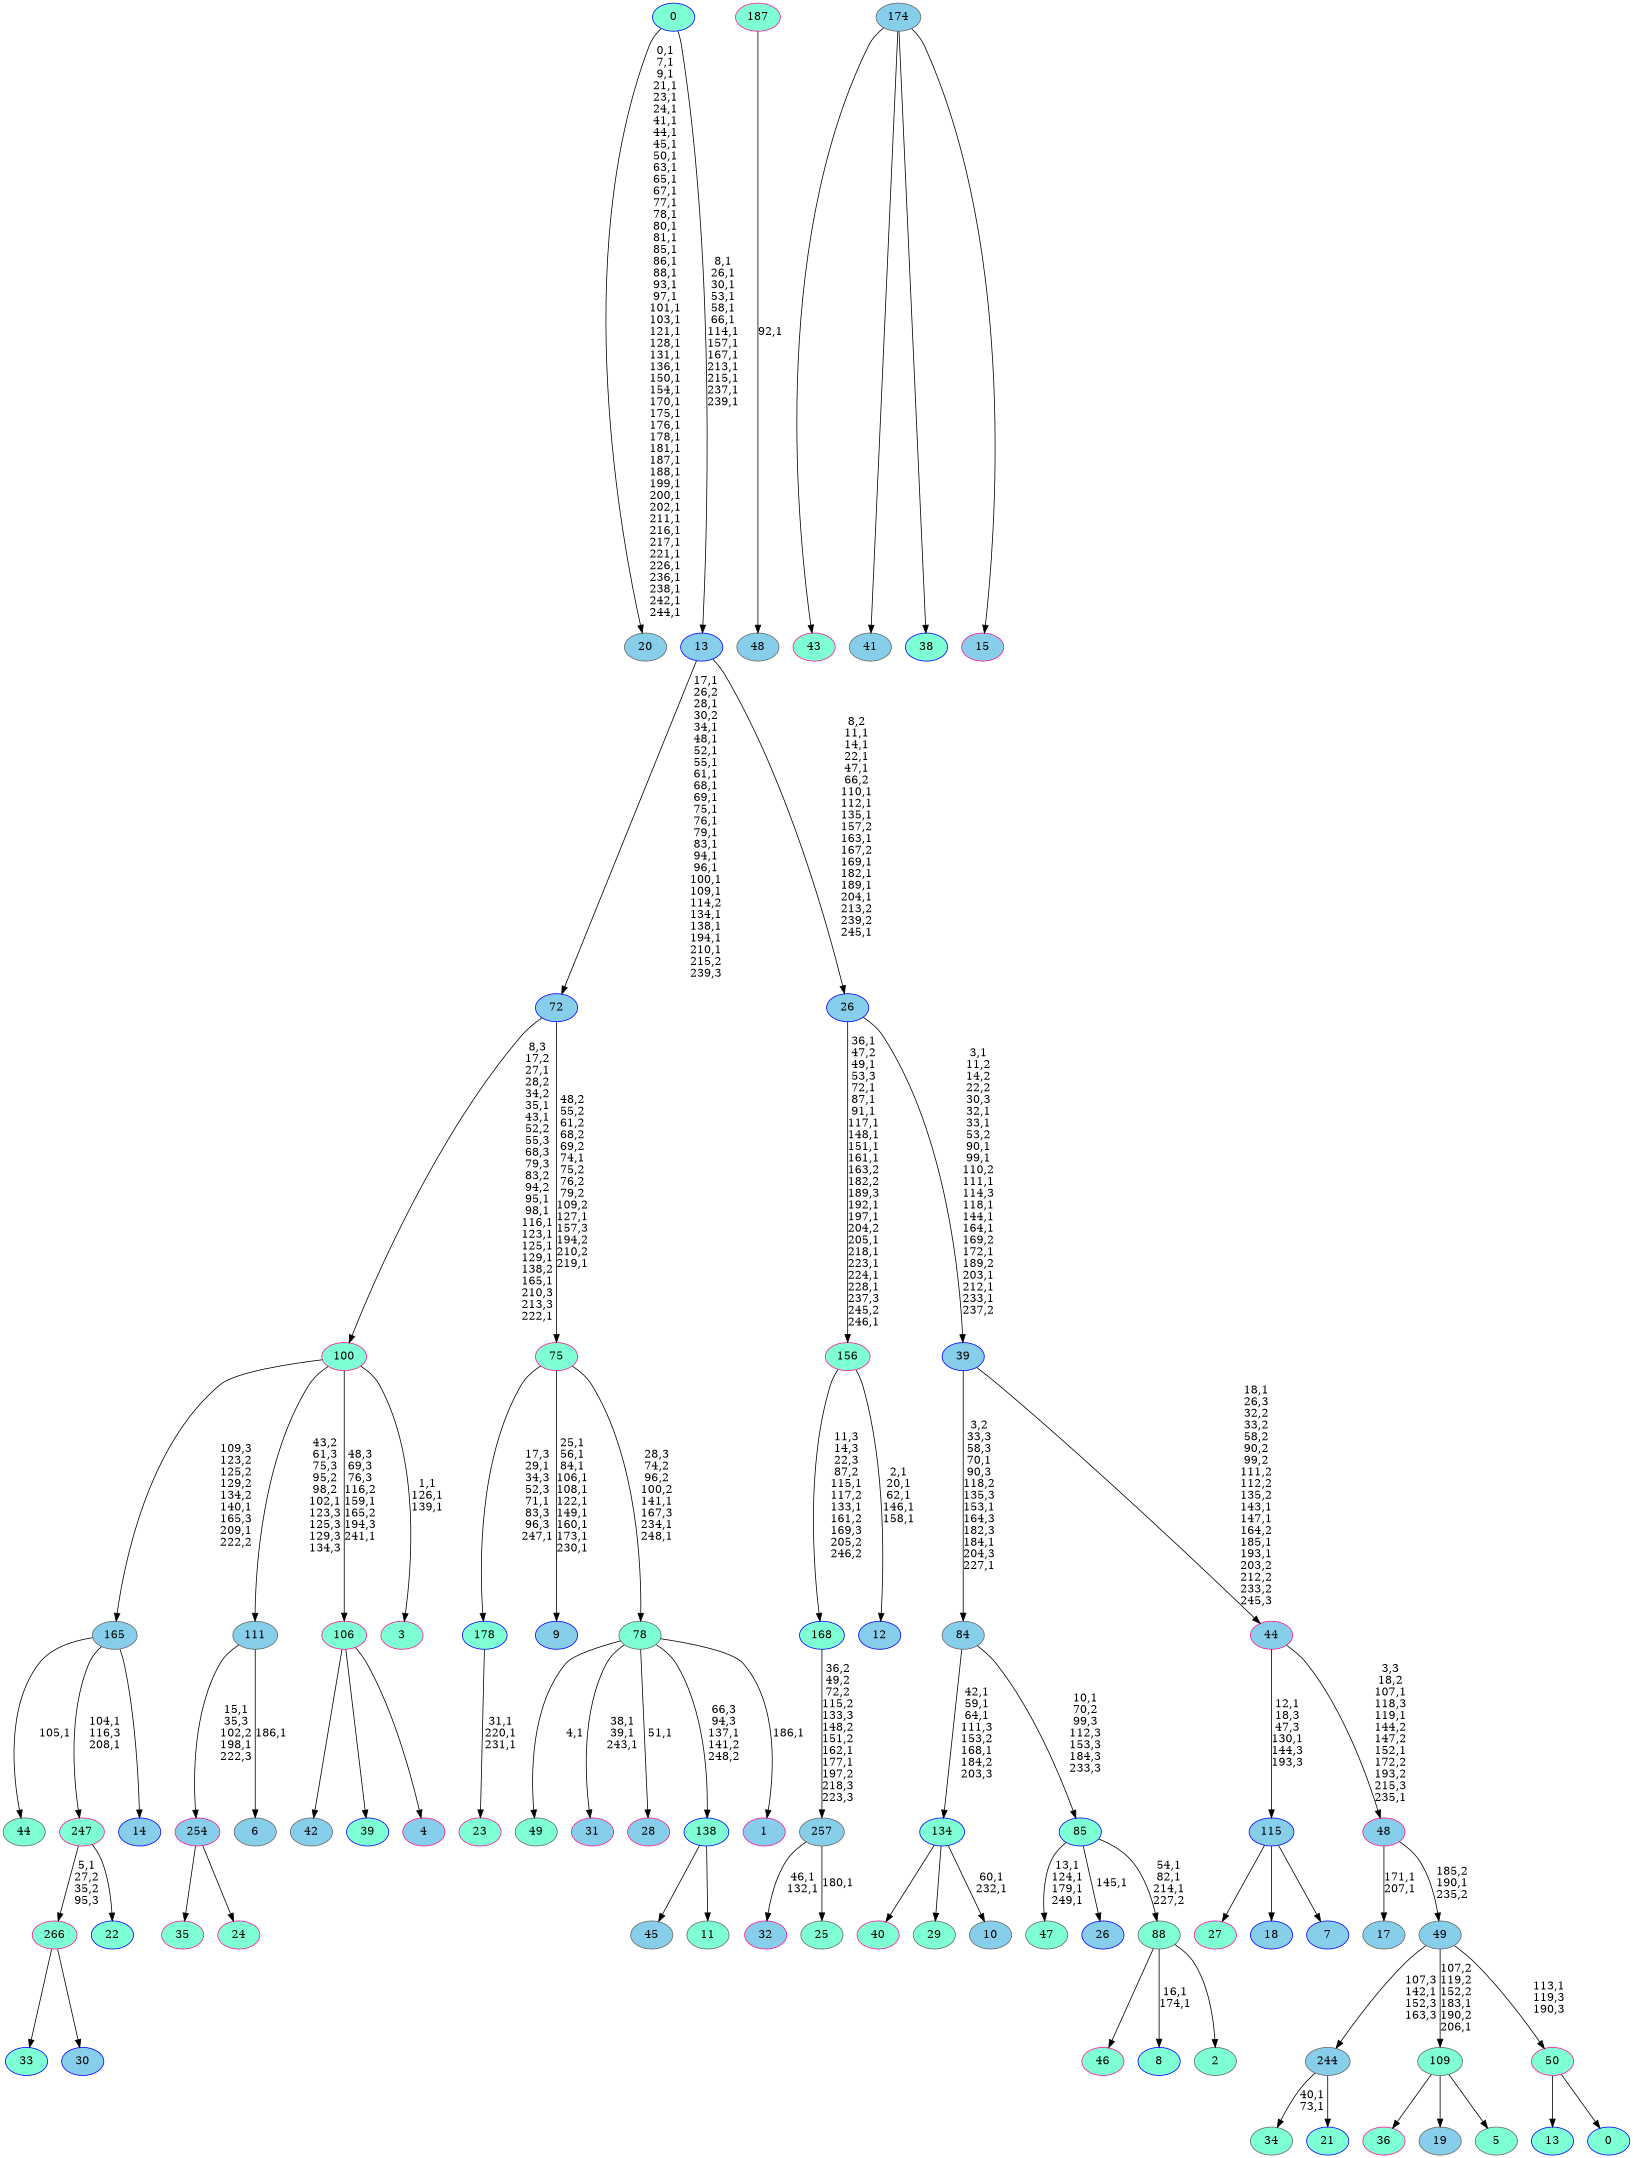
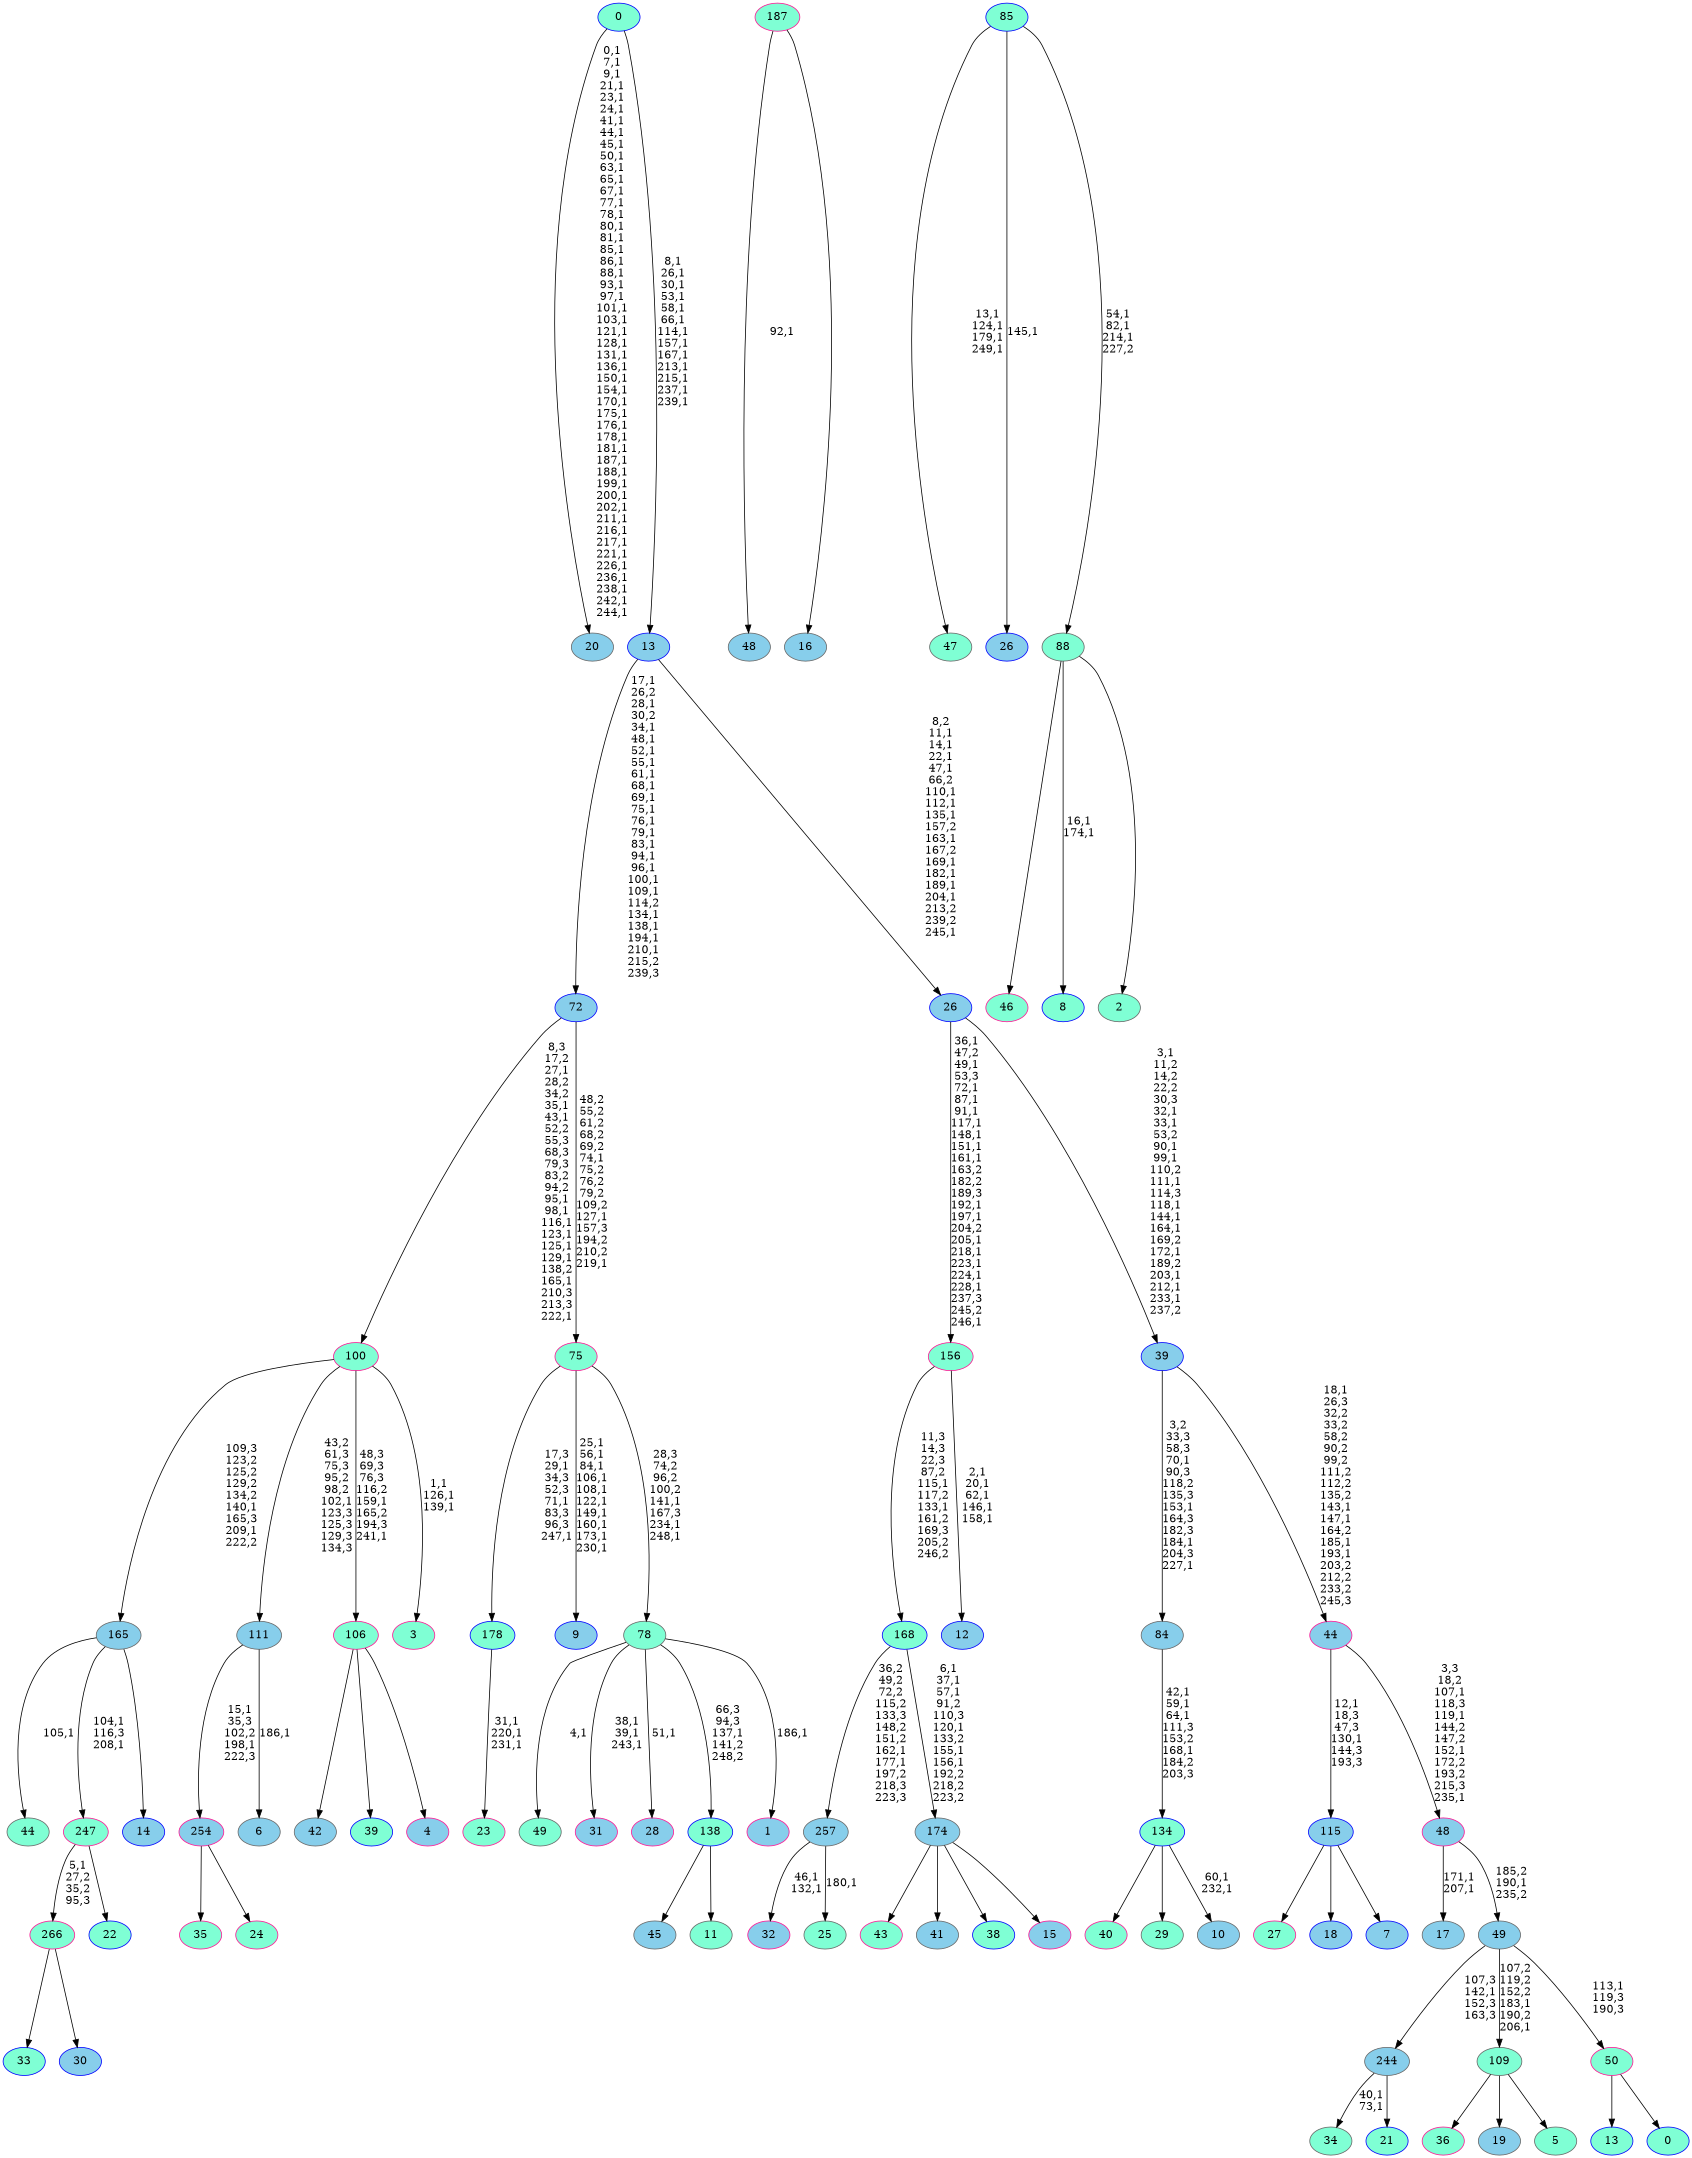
node "16": added
edge "84" -> "85": removed, label "10,1 70,2 99,3 112,3 153,3 184,3 233,3"
edge "168" -> "174": added, label "6,1 37,1 57,1 91,2 110,3 120,1 133,2 155,1 156,1 192,2 218,2 223,2"
